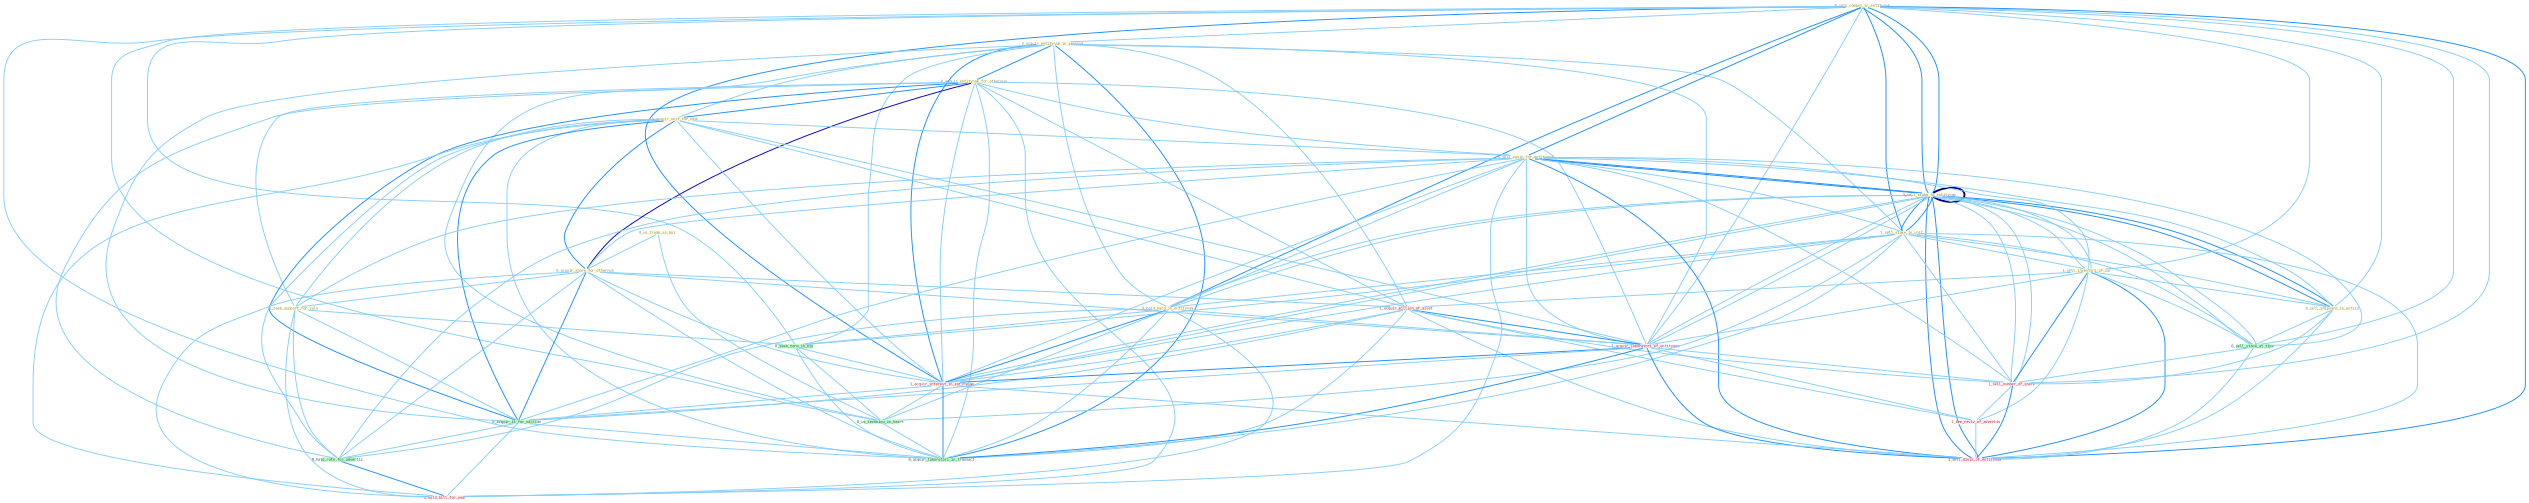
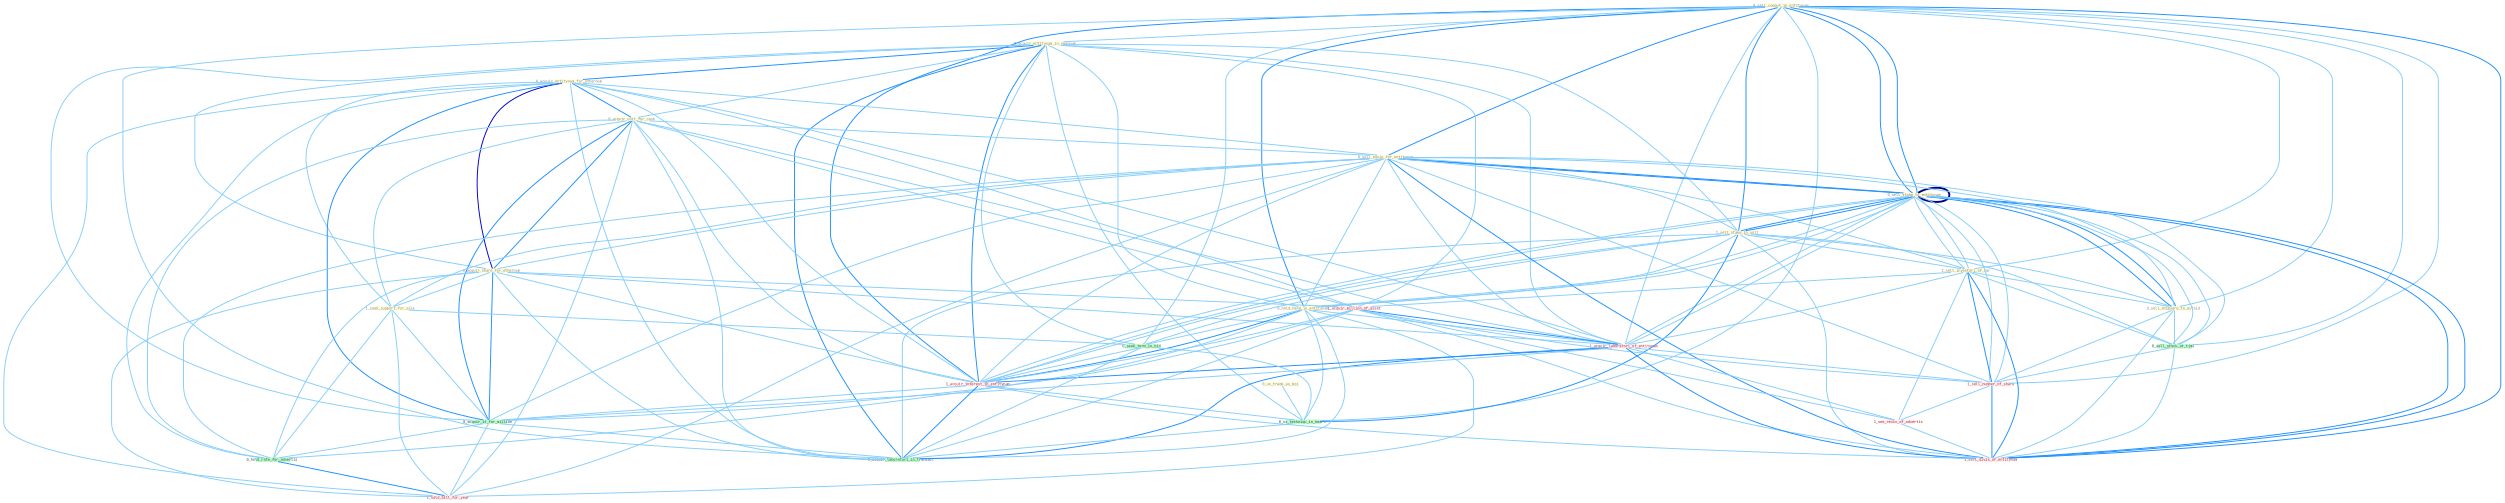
edge "0_us_trade_as_boi" -- "0_acquir_share_for_othernum": now "0_acquir_entitynam_in_yearnum" -- "0_acquir_share_for_othernum"
edge "1_sell_stake_in_unit" -- "1_sell_number_of_share": removed
edge "1_sell_stake_in_unit" -- "0_us_techniqu_in_heart": color #87cefa -> #1e90ff
